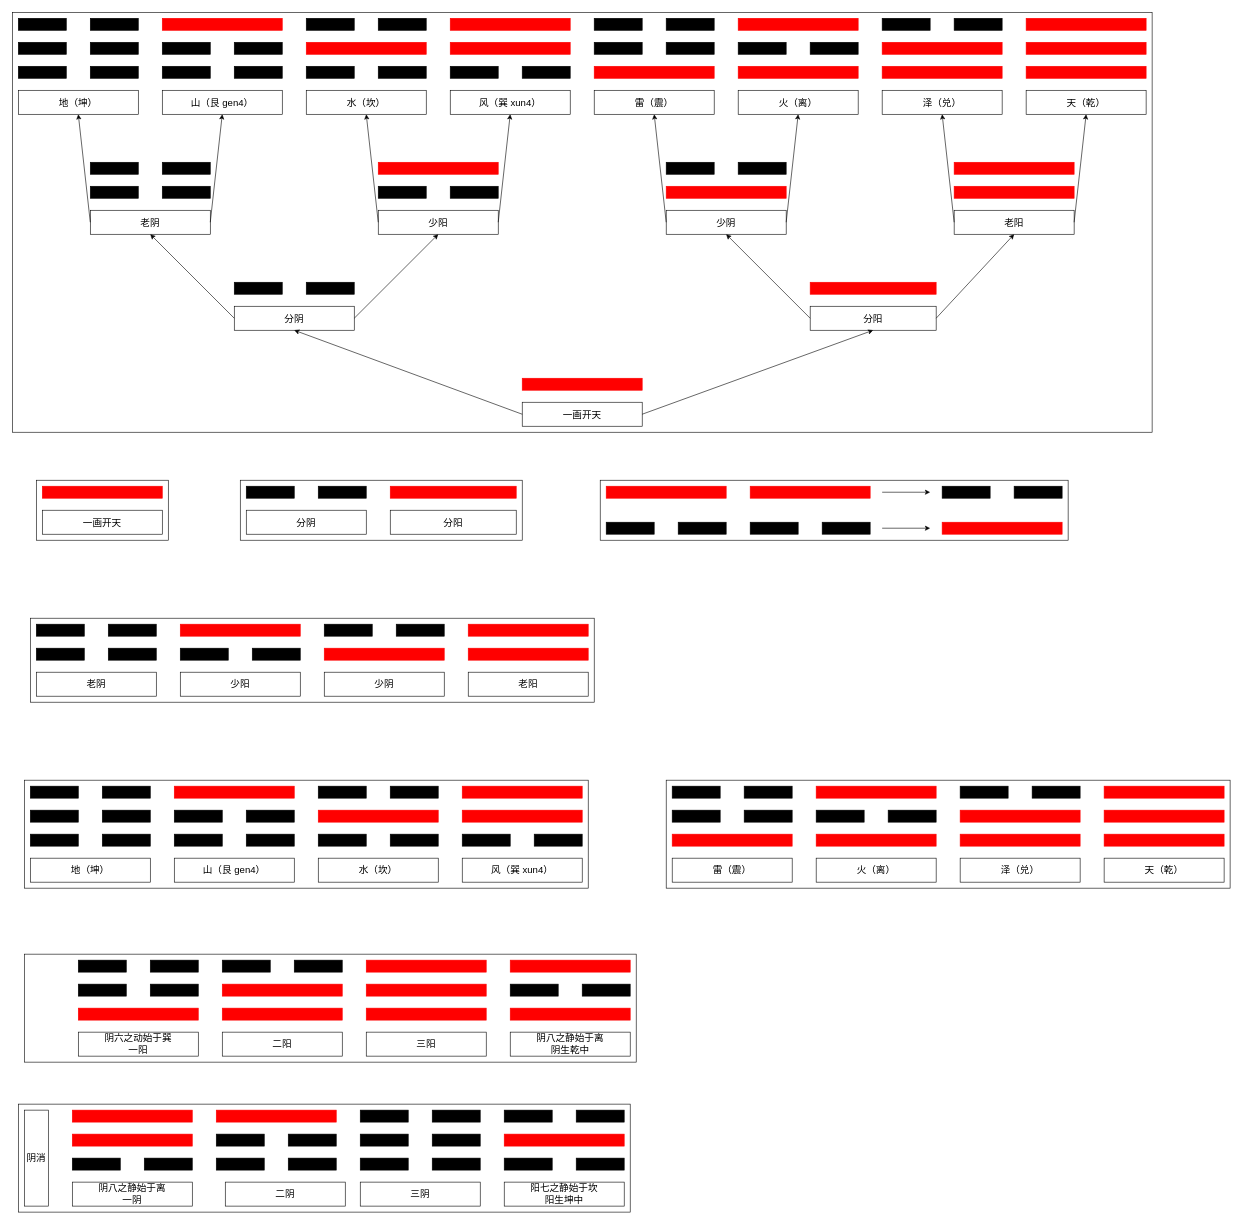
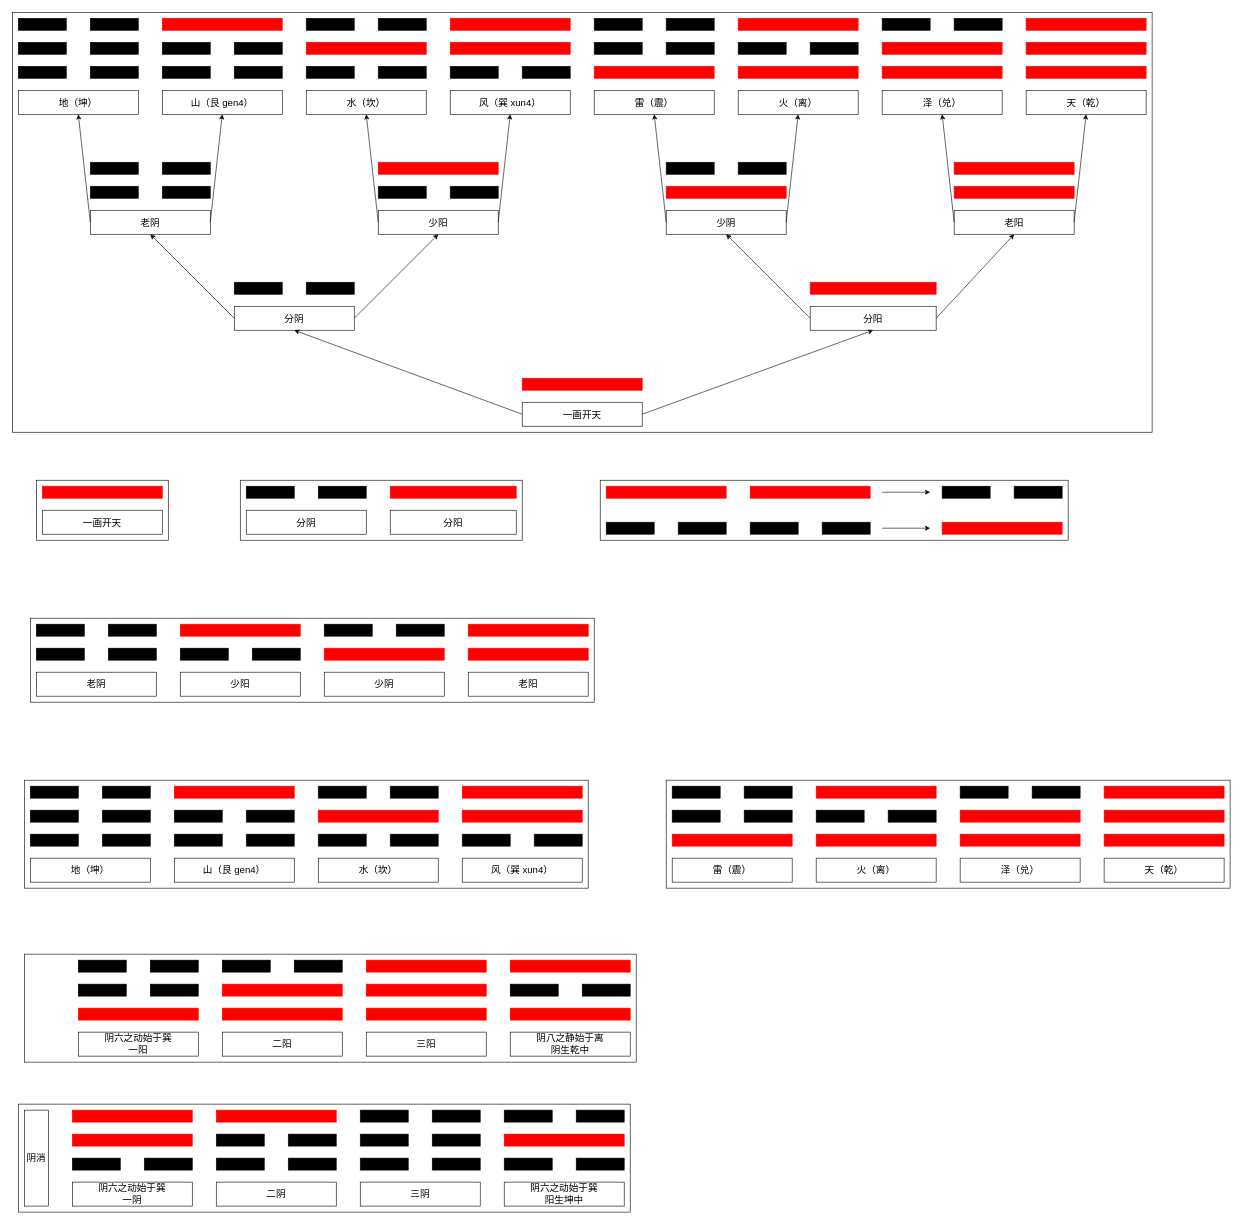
node "阴八之静始于离 一阴": label "阴八之静始于离 一阴" -> "阴六之动始于巽 一阴"
node "二阴": moved (285, 1194) -> (276, 1194)
node "阳七之静始于坎 阳生坤中": label "阳七之静始于坎 阳生坤中" -> "阴六之动始于巽 阳生坤中"
